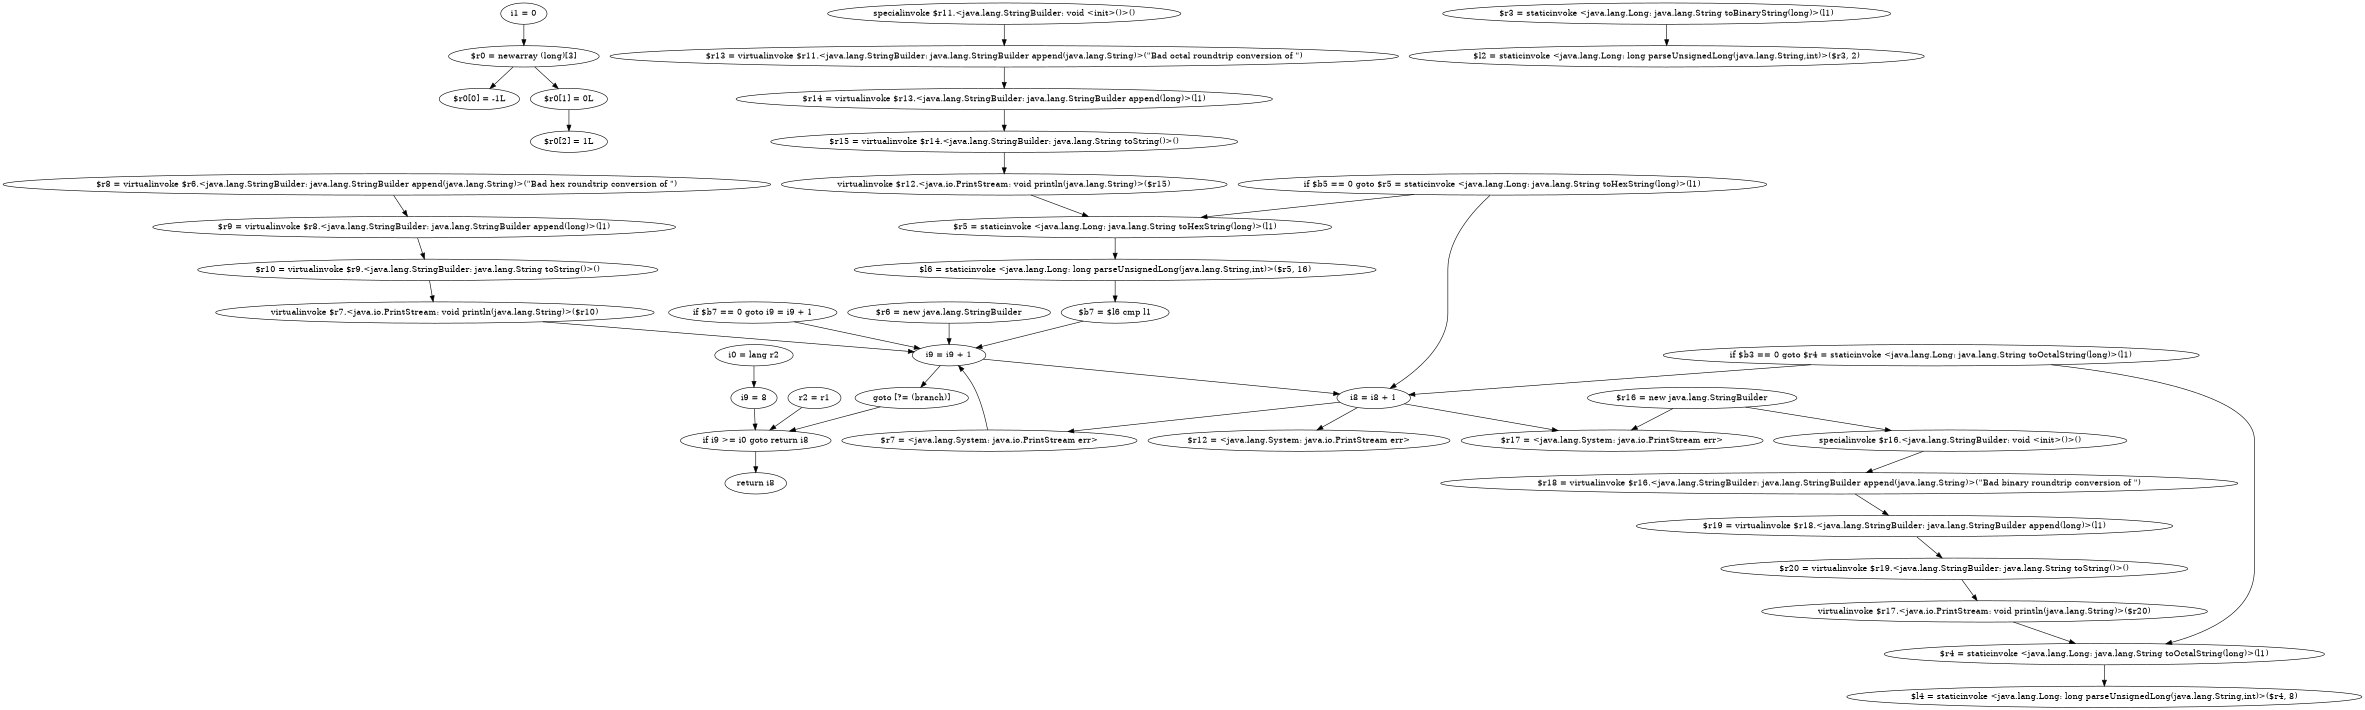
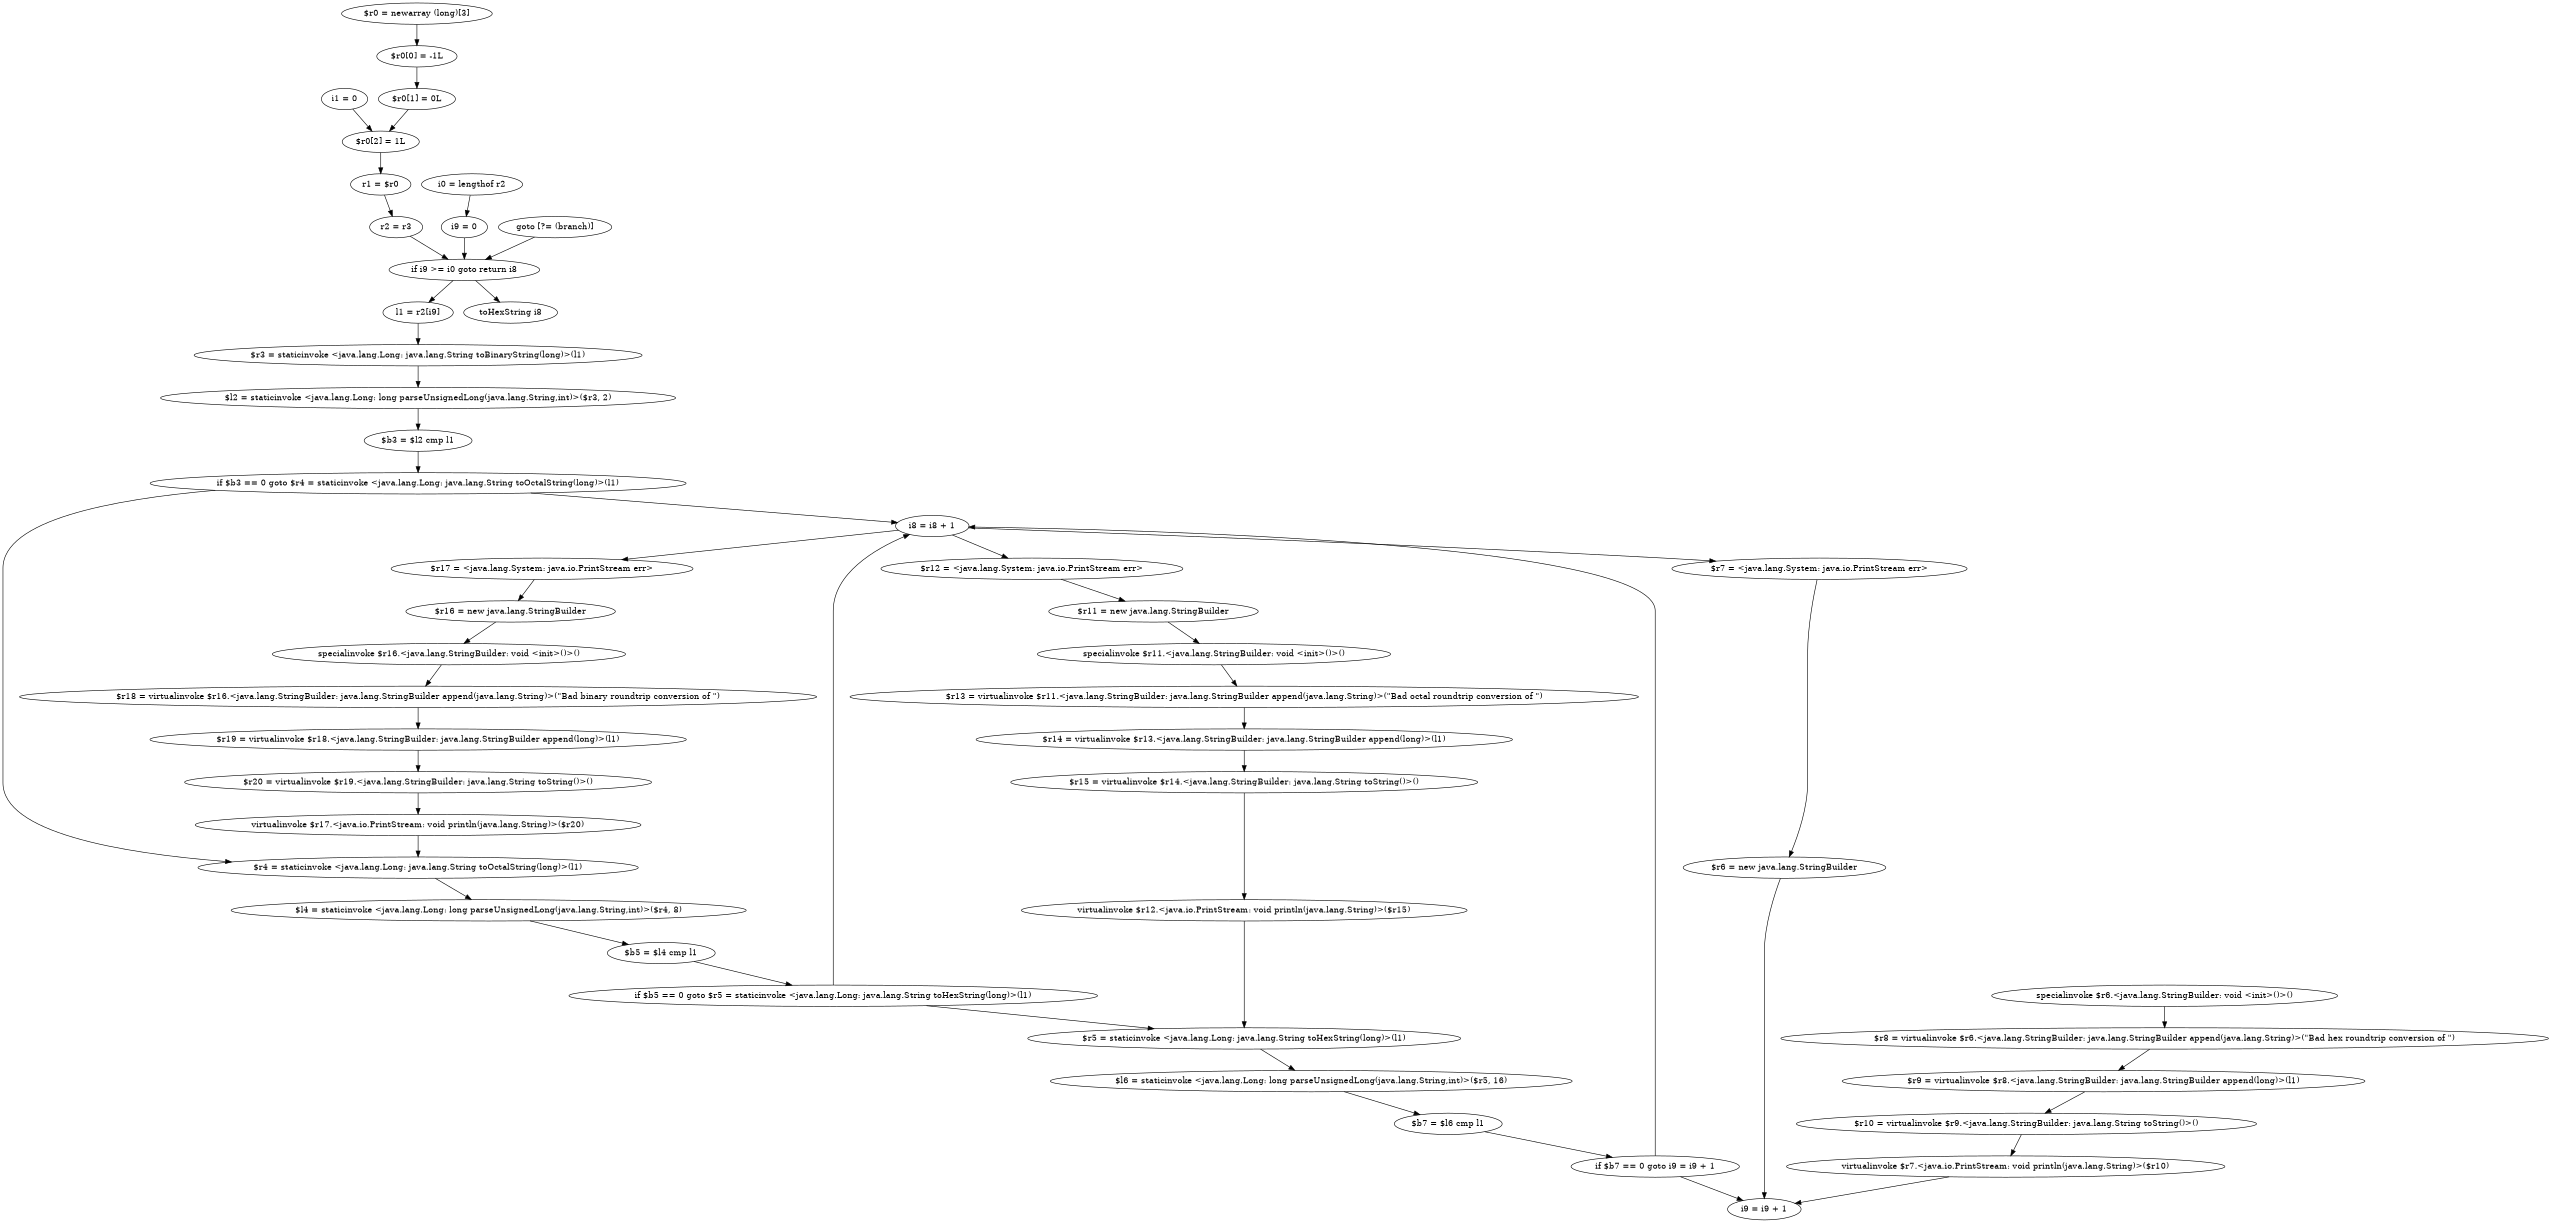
edge "i1 = 0" -> "$r0 = newarray (long)[3]": now "i1 = 0" -> "$r0[2] = 1L"
edge "$r0 = newarray (long)[3]" -> "$r0[1] = 0L": now "$r0[0] = -1L" -> "$r0[1] = 0L"
node "r1 = $r0": added
node "l1 = r2[i9]": added
edge "$b7 = $l6 cmp l1" -> "i9 = i9 + 1": now "$b7 = $l6 cmp l1" -> "if $b7 == 0 goto i9 = i9 + 1"
node "i0 = lang r2": label "i0 = lang r2" -> "i0 = lengthof r2"
edge "i9 = i9 + 1" -> "goto [?= (branch)]": removed
edge "i9 = i9 + 1" -> "i8 = i8 + 1": now "if $b7 == 0 goto i9 = i9 + 1" -> "i8 = i8 + 1"
node "i9 = 8": label "i9 = 8" -> "i9 = 0"
node "r2 = r1": label "r2 = r1" -> "r2 = r3"
edge "$r7 = <java.lang.System: java.io.PrintStream err>" -> "i9 = i9 + 1": now "$r7 = <java.lang.System: java.io.PrintStream err>" -> "$r6 = new java.lang.StringBuilder"
edge "$r16 = new java.lang.StringBuilder" -> "$r17 = <java.lang.System: java.io.PrintStream err>": reversed
node "$b3 = $l2 cmp l1": added
node "return i8": label "return i8" -> "toHexString i8"
node "$r11 = new java.lang.StringBuilder": added
node "$b5 = $l4 cmp l1": added
node "specialinvoke $r6.<java.lang.StringBuilder: void <init>()>()": added
